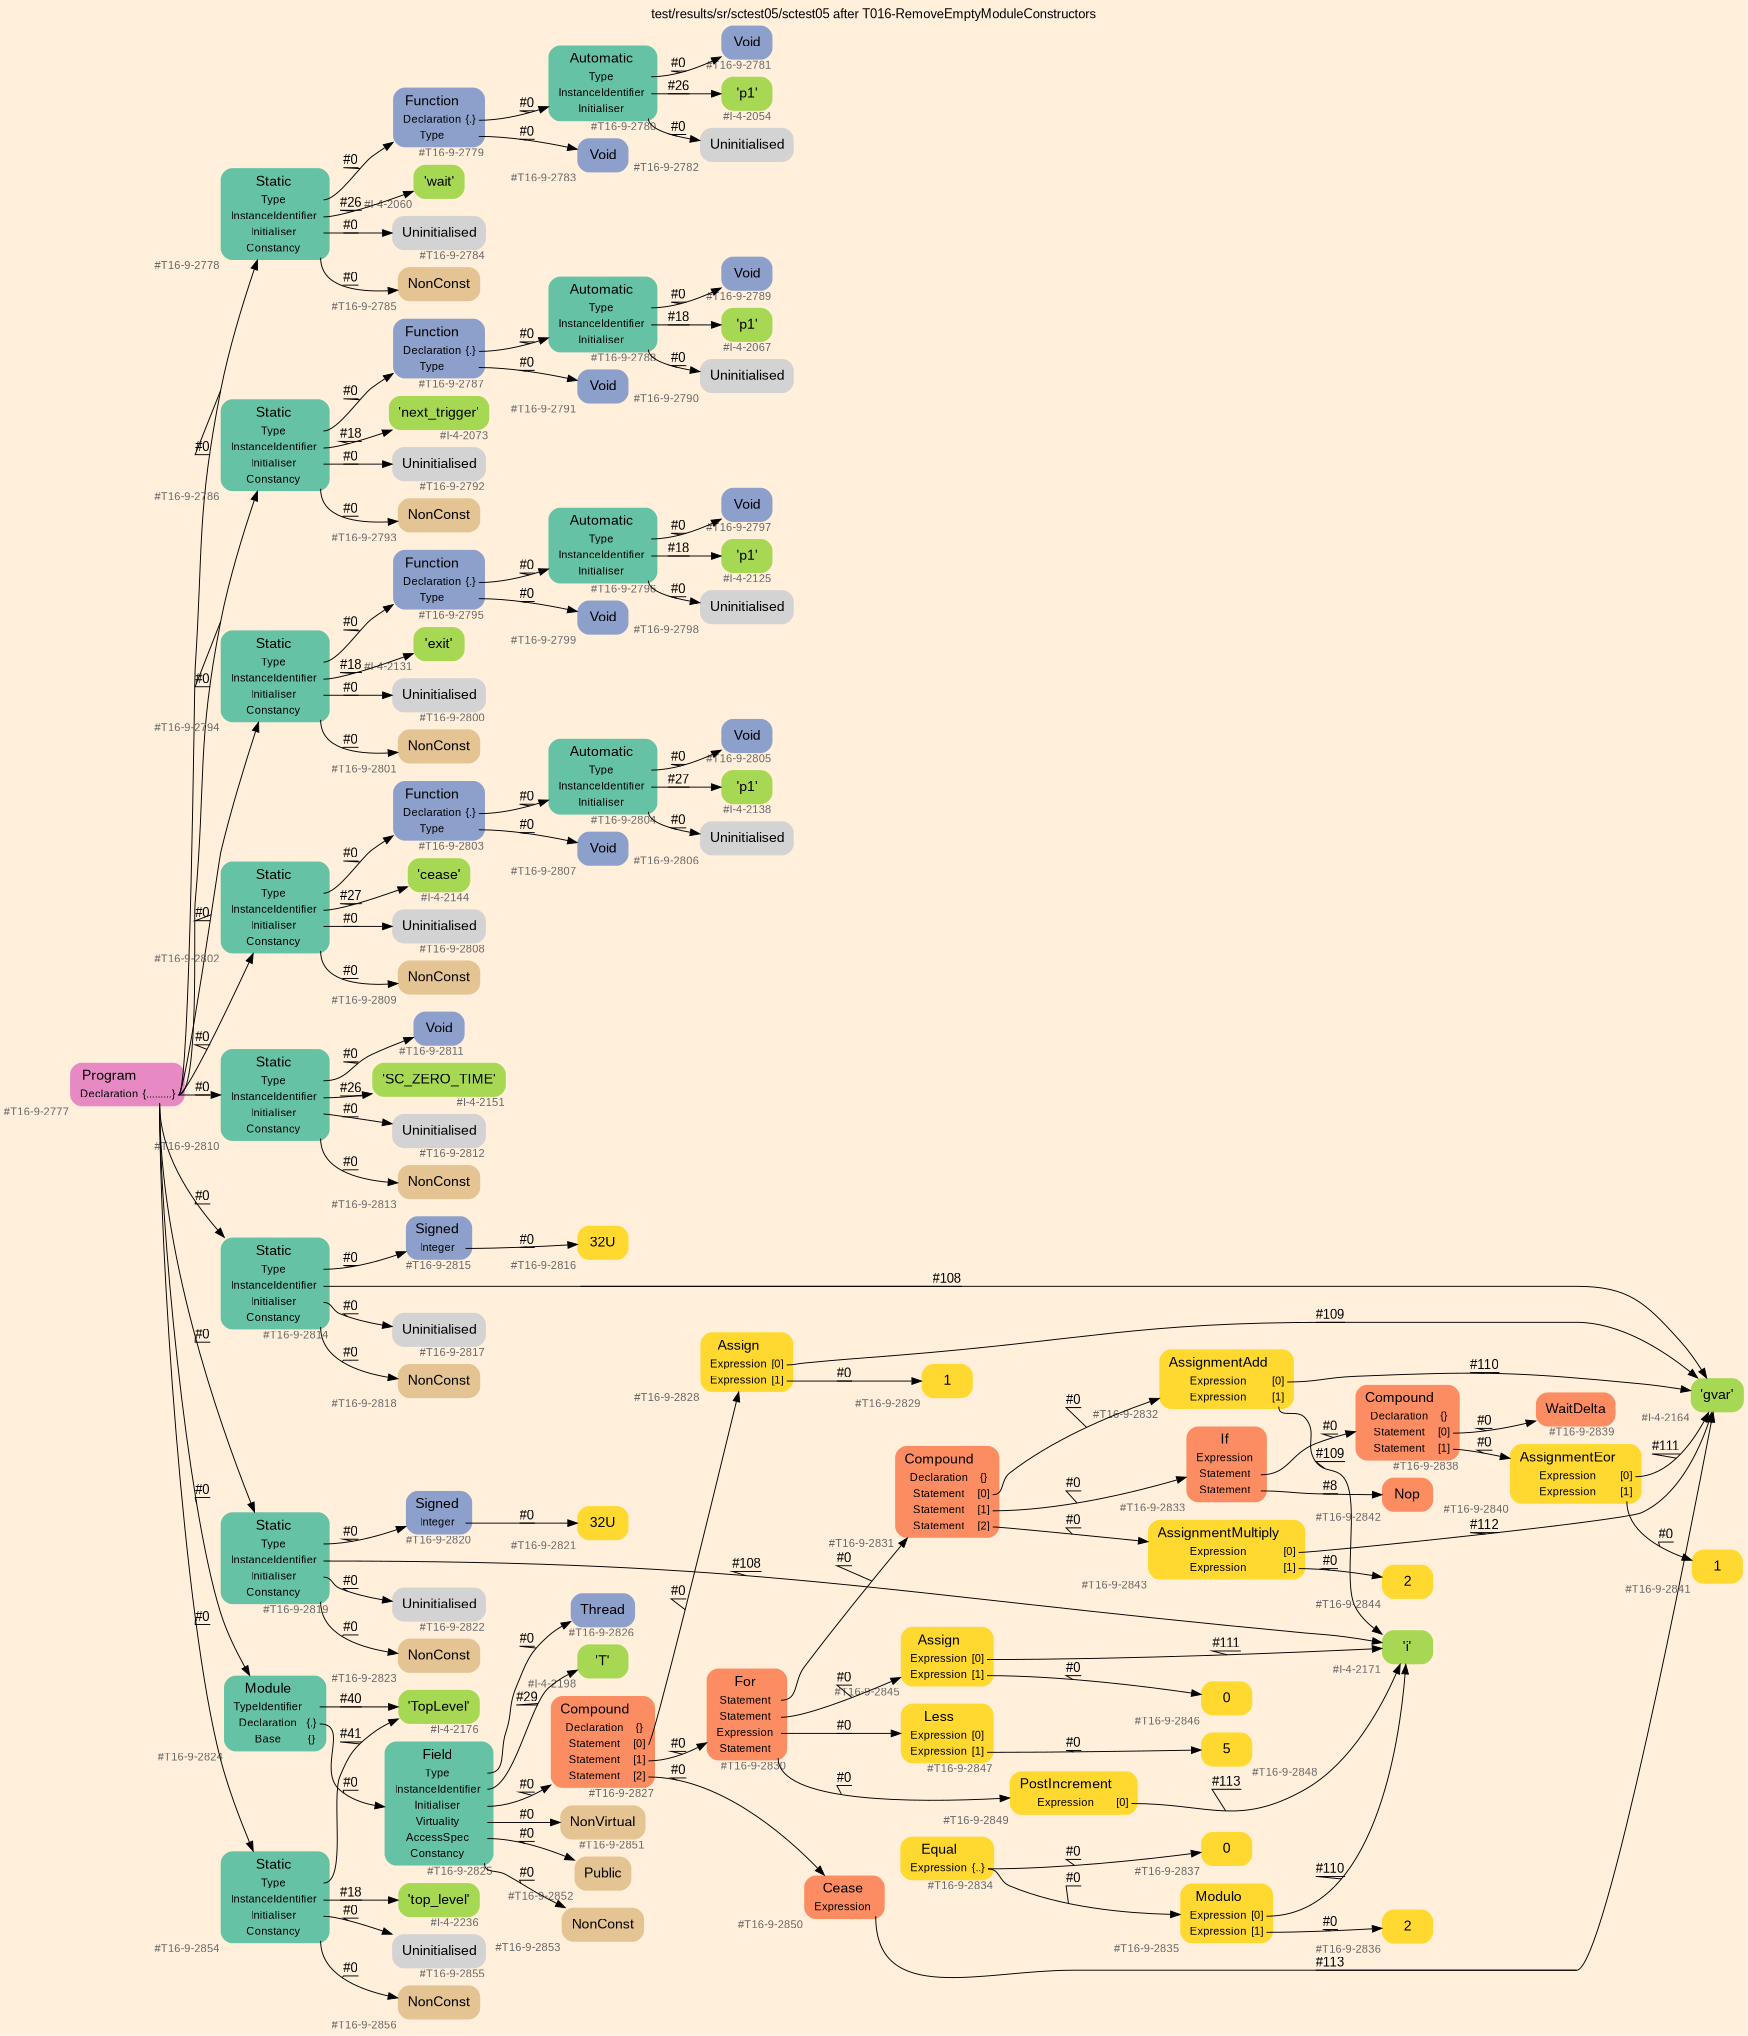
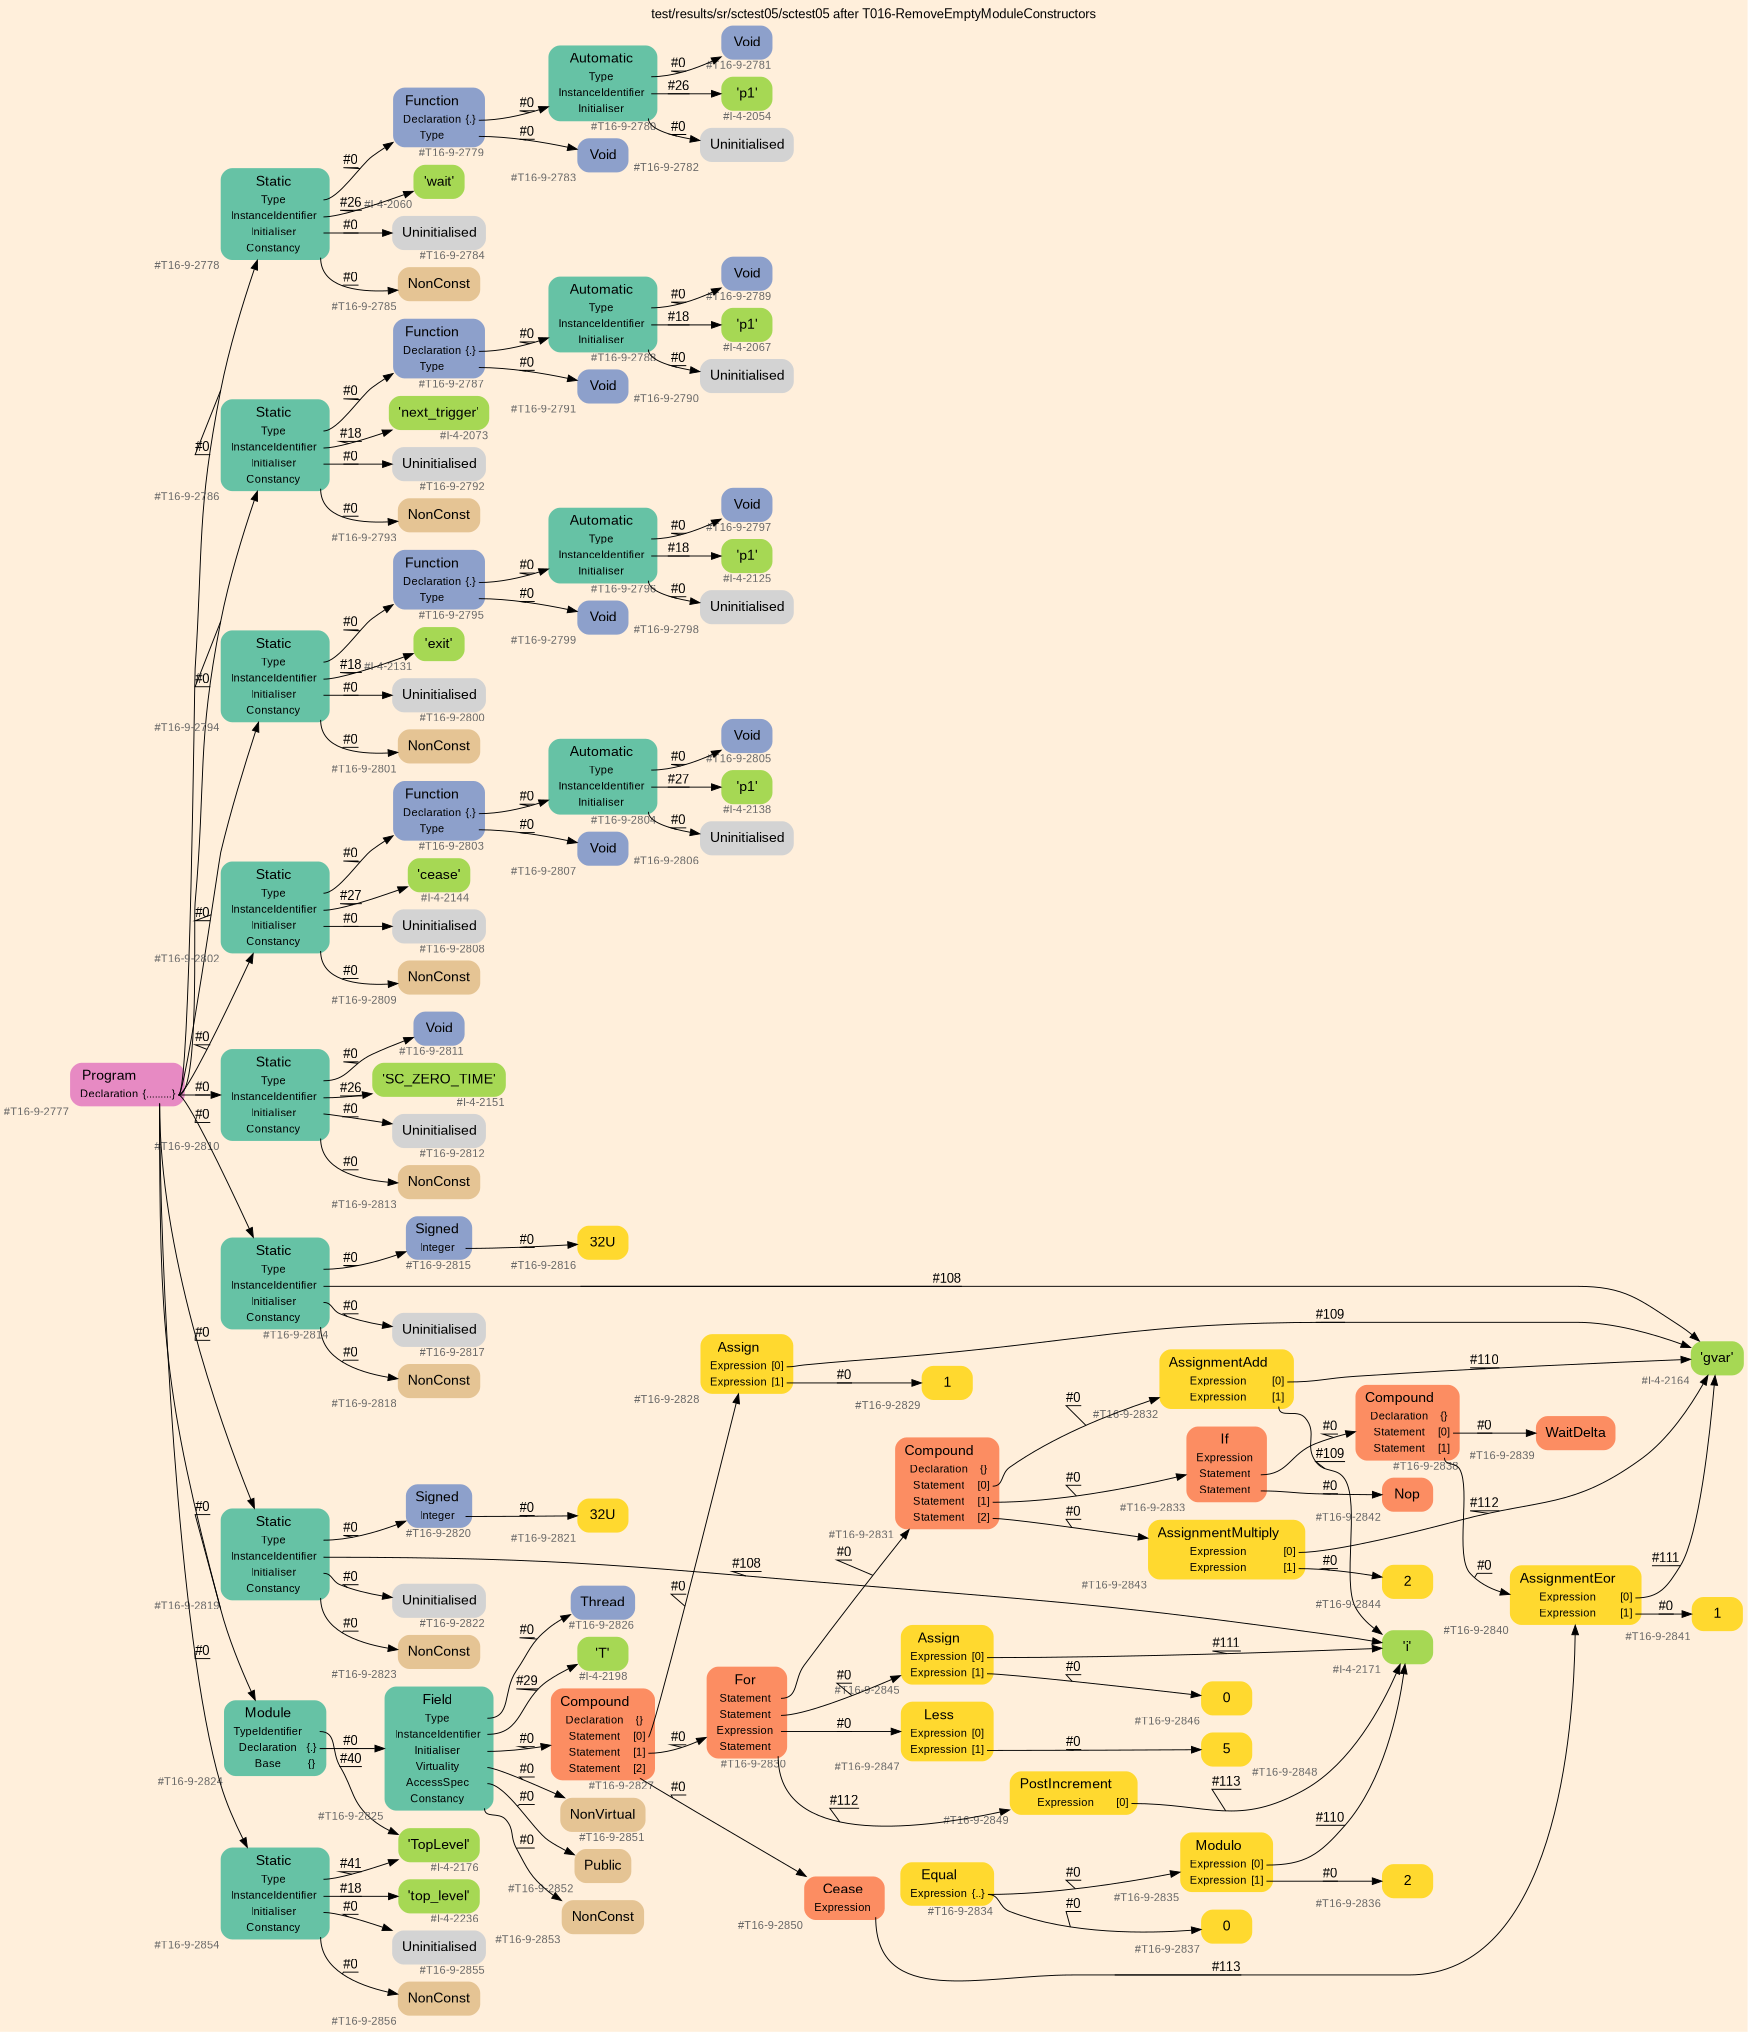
edge "If" -> "Nop": label "#8" -> "#0"
edge "For" -> "PostIncrement": label "#0" -> "#112"
edge "Cease" -> "'gvar'": now "Cease" -> "AssignmentEor"
